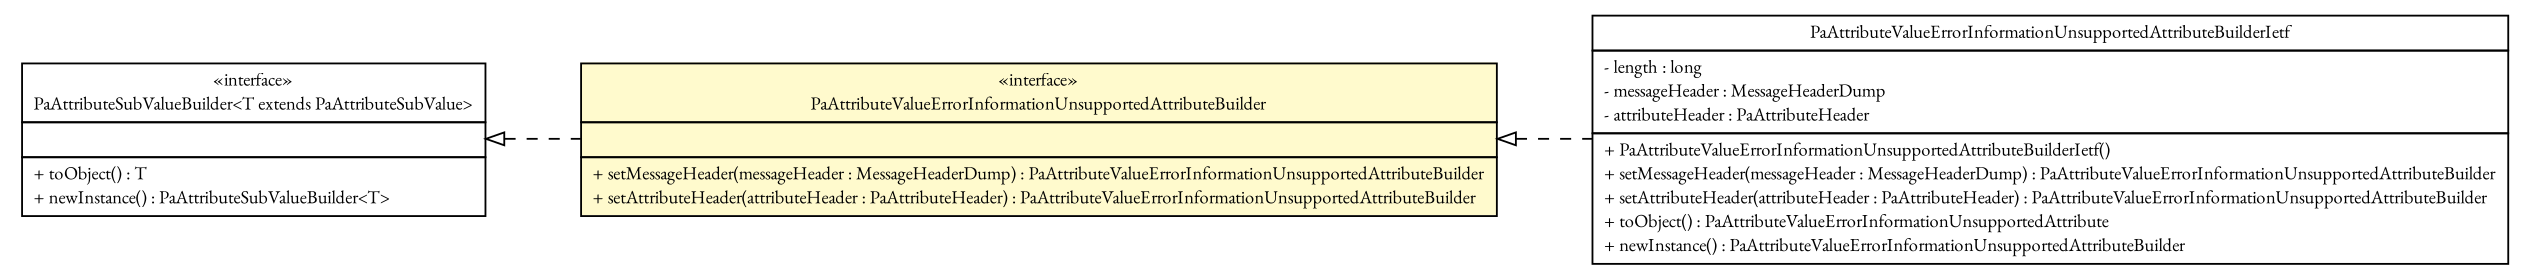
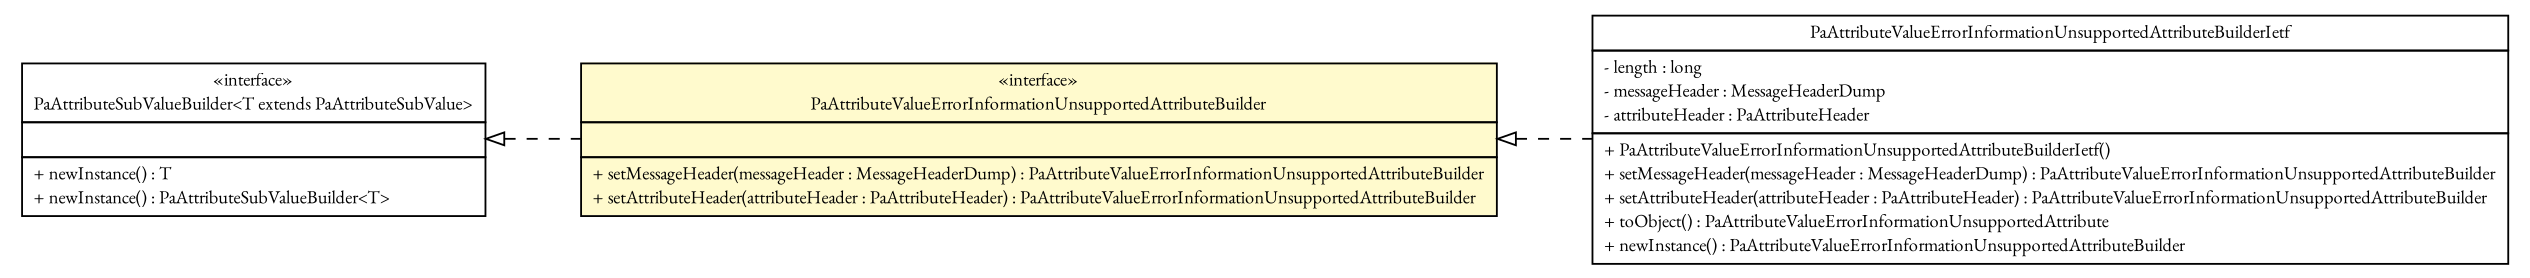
node "PaAttributeSubValueBuilder<T extends PaAttributeSubValue>": text "+ toObject() : T" -> "+ newInstance() : T"
